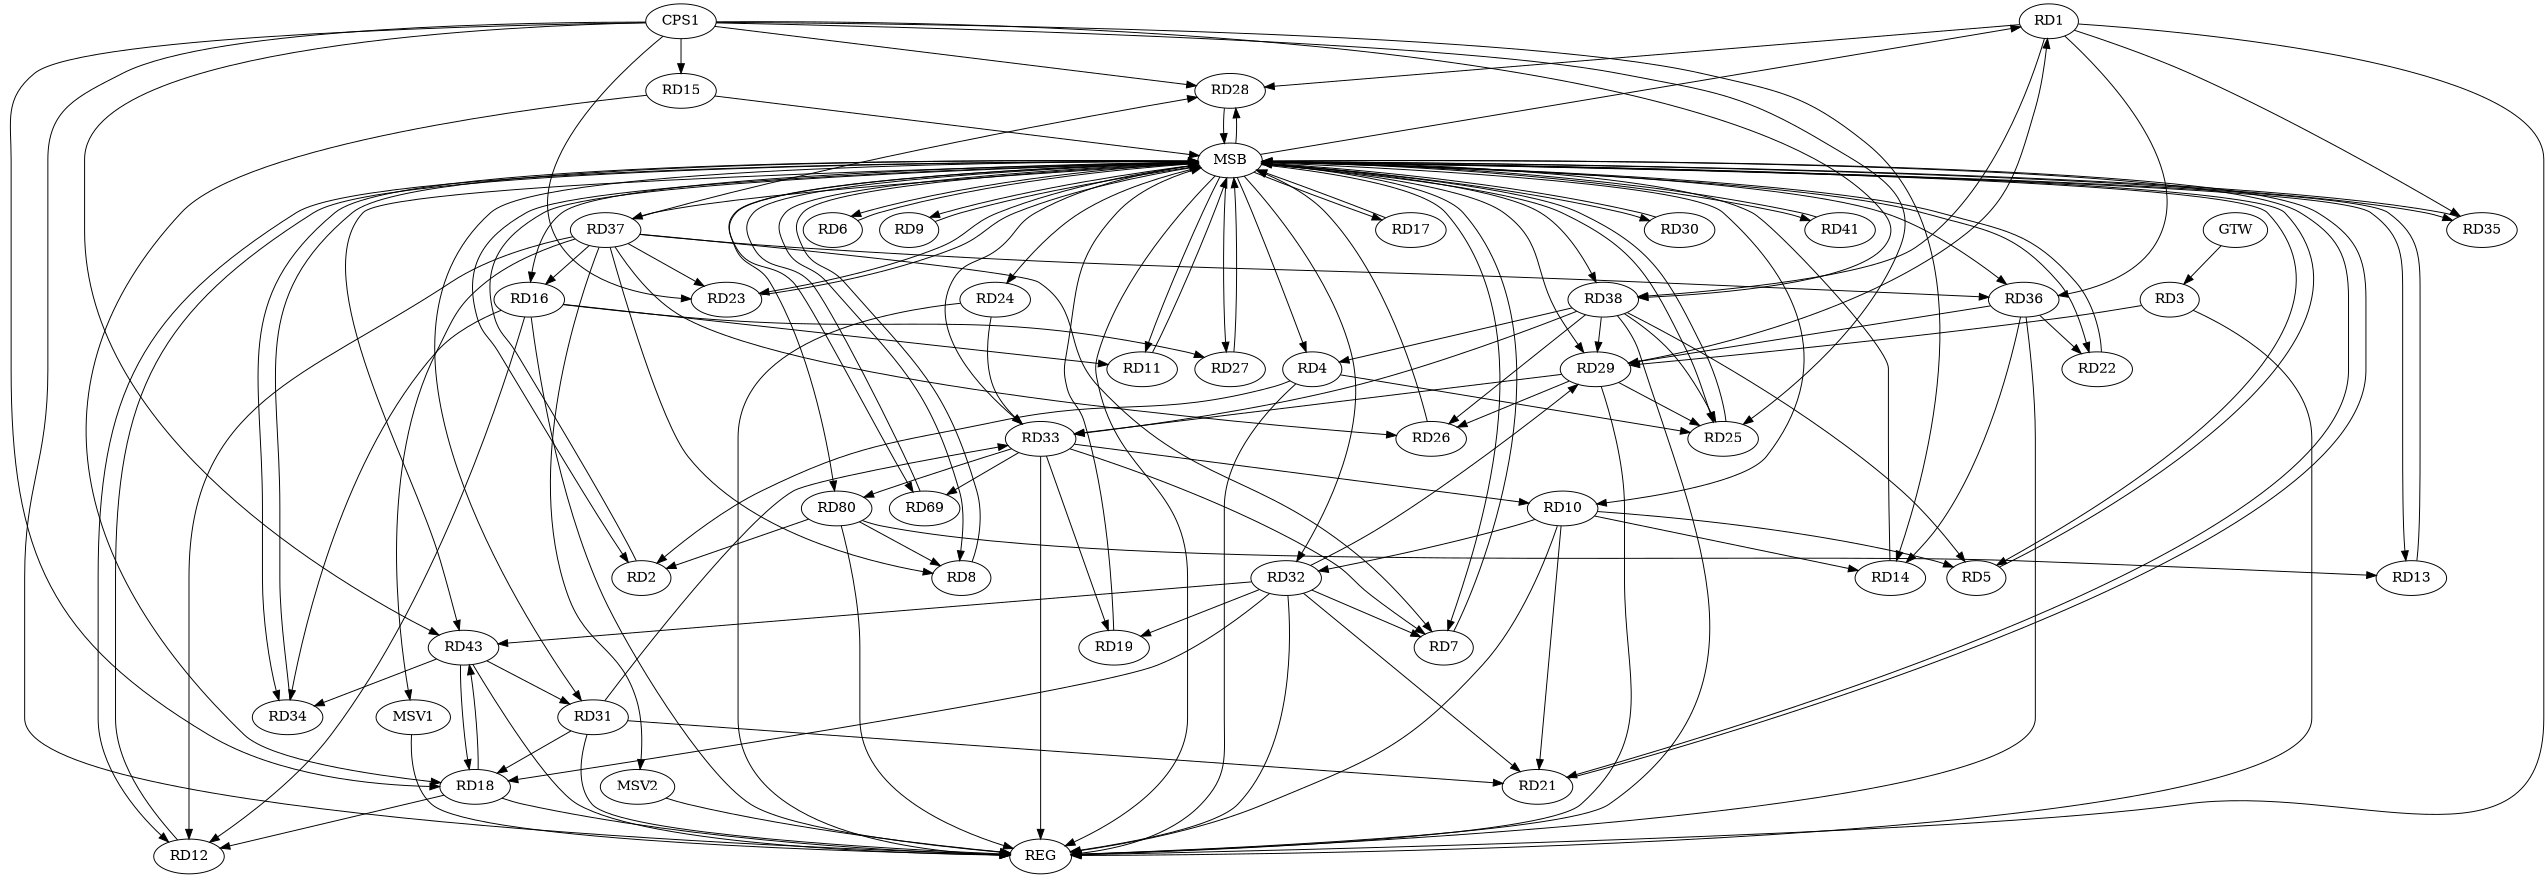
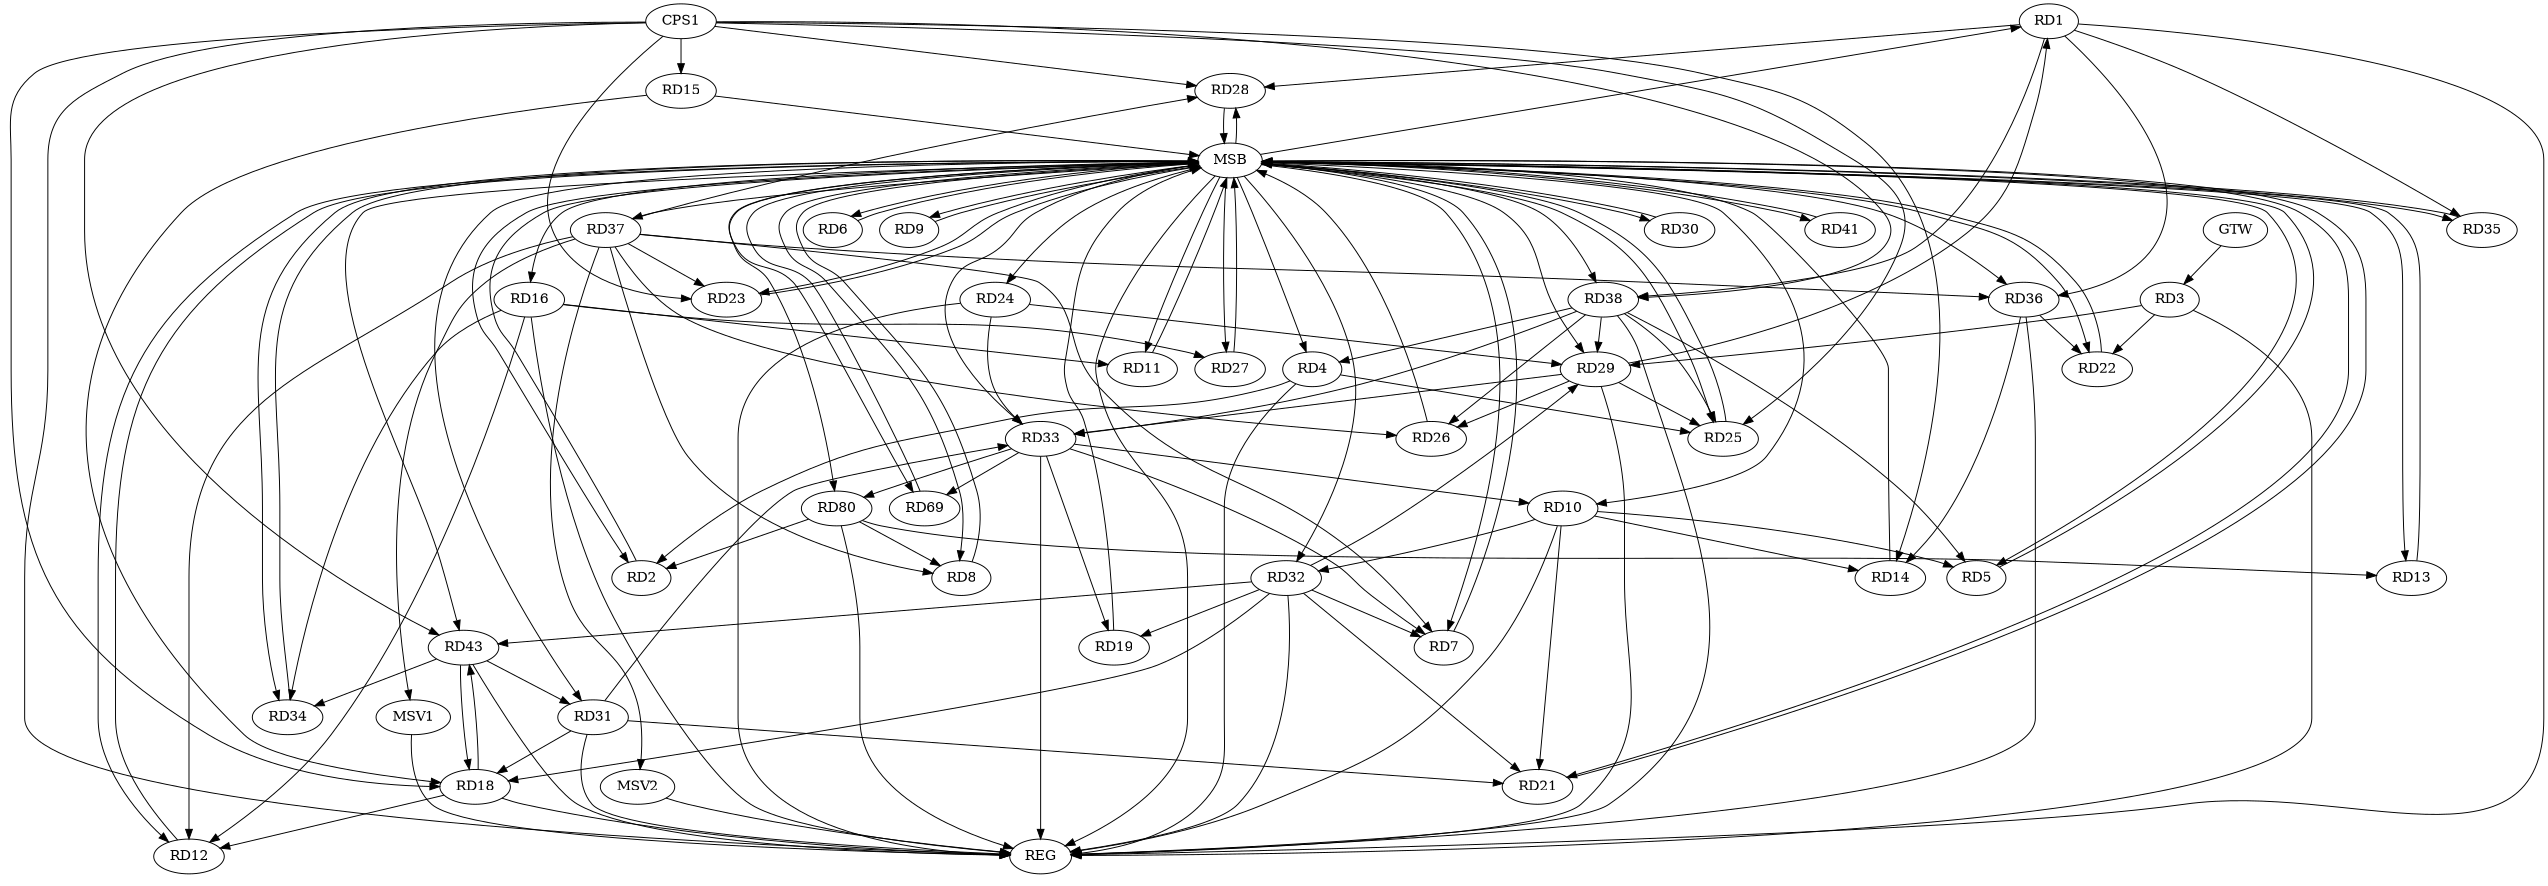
node "RD17": removed
edge "RD37" -> "RD16": removed
edge "RD3" -> "RD22": added
edge "RD36" -> "RD29": now "RD24" -> "RD29"
